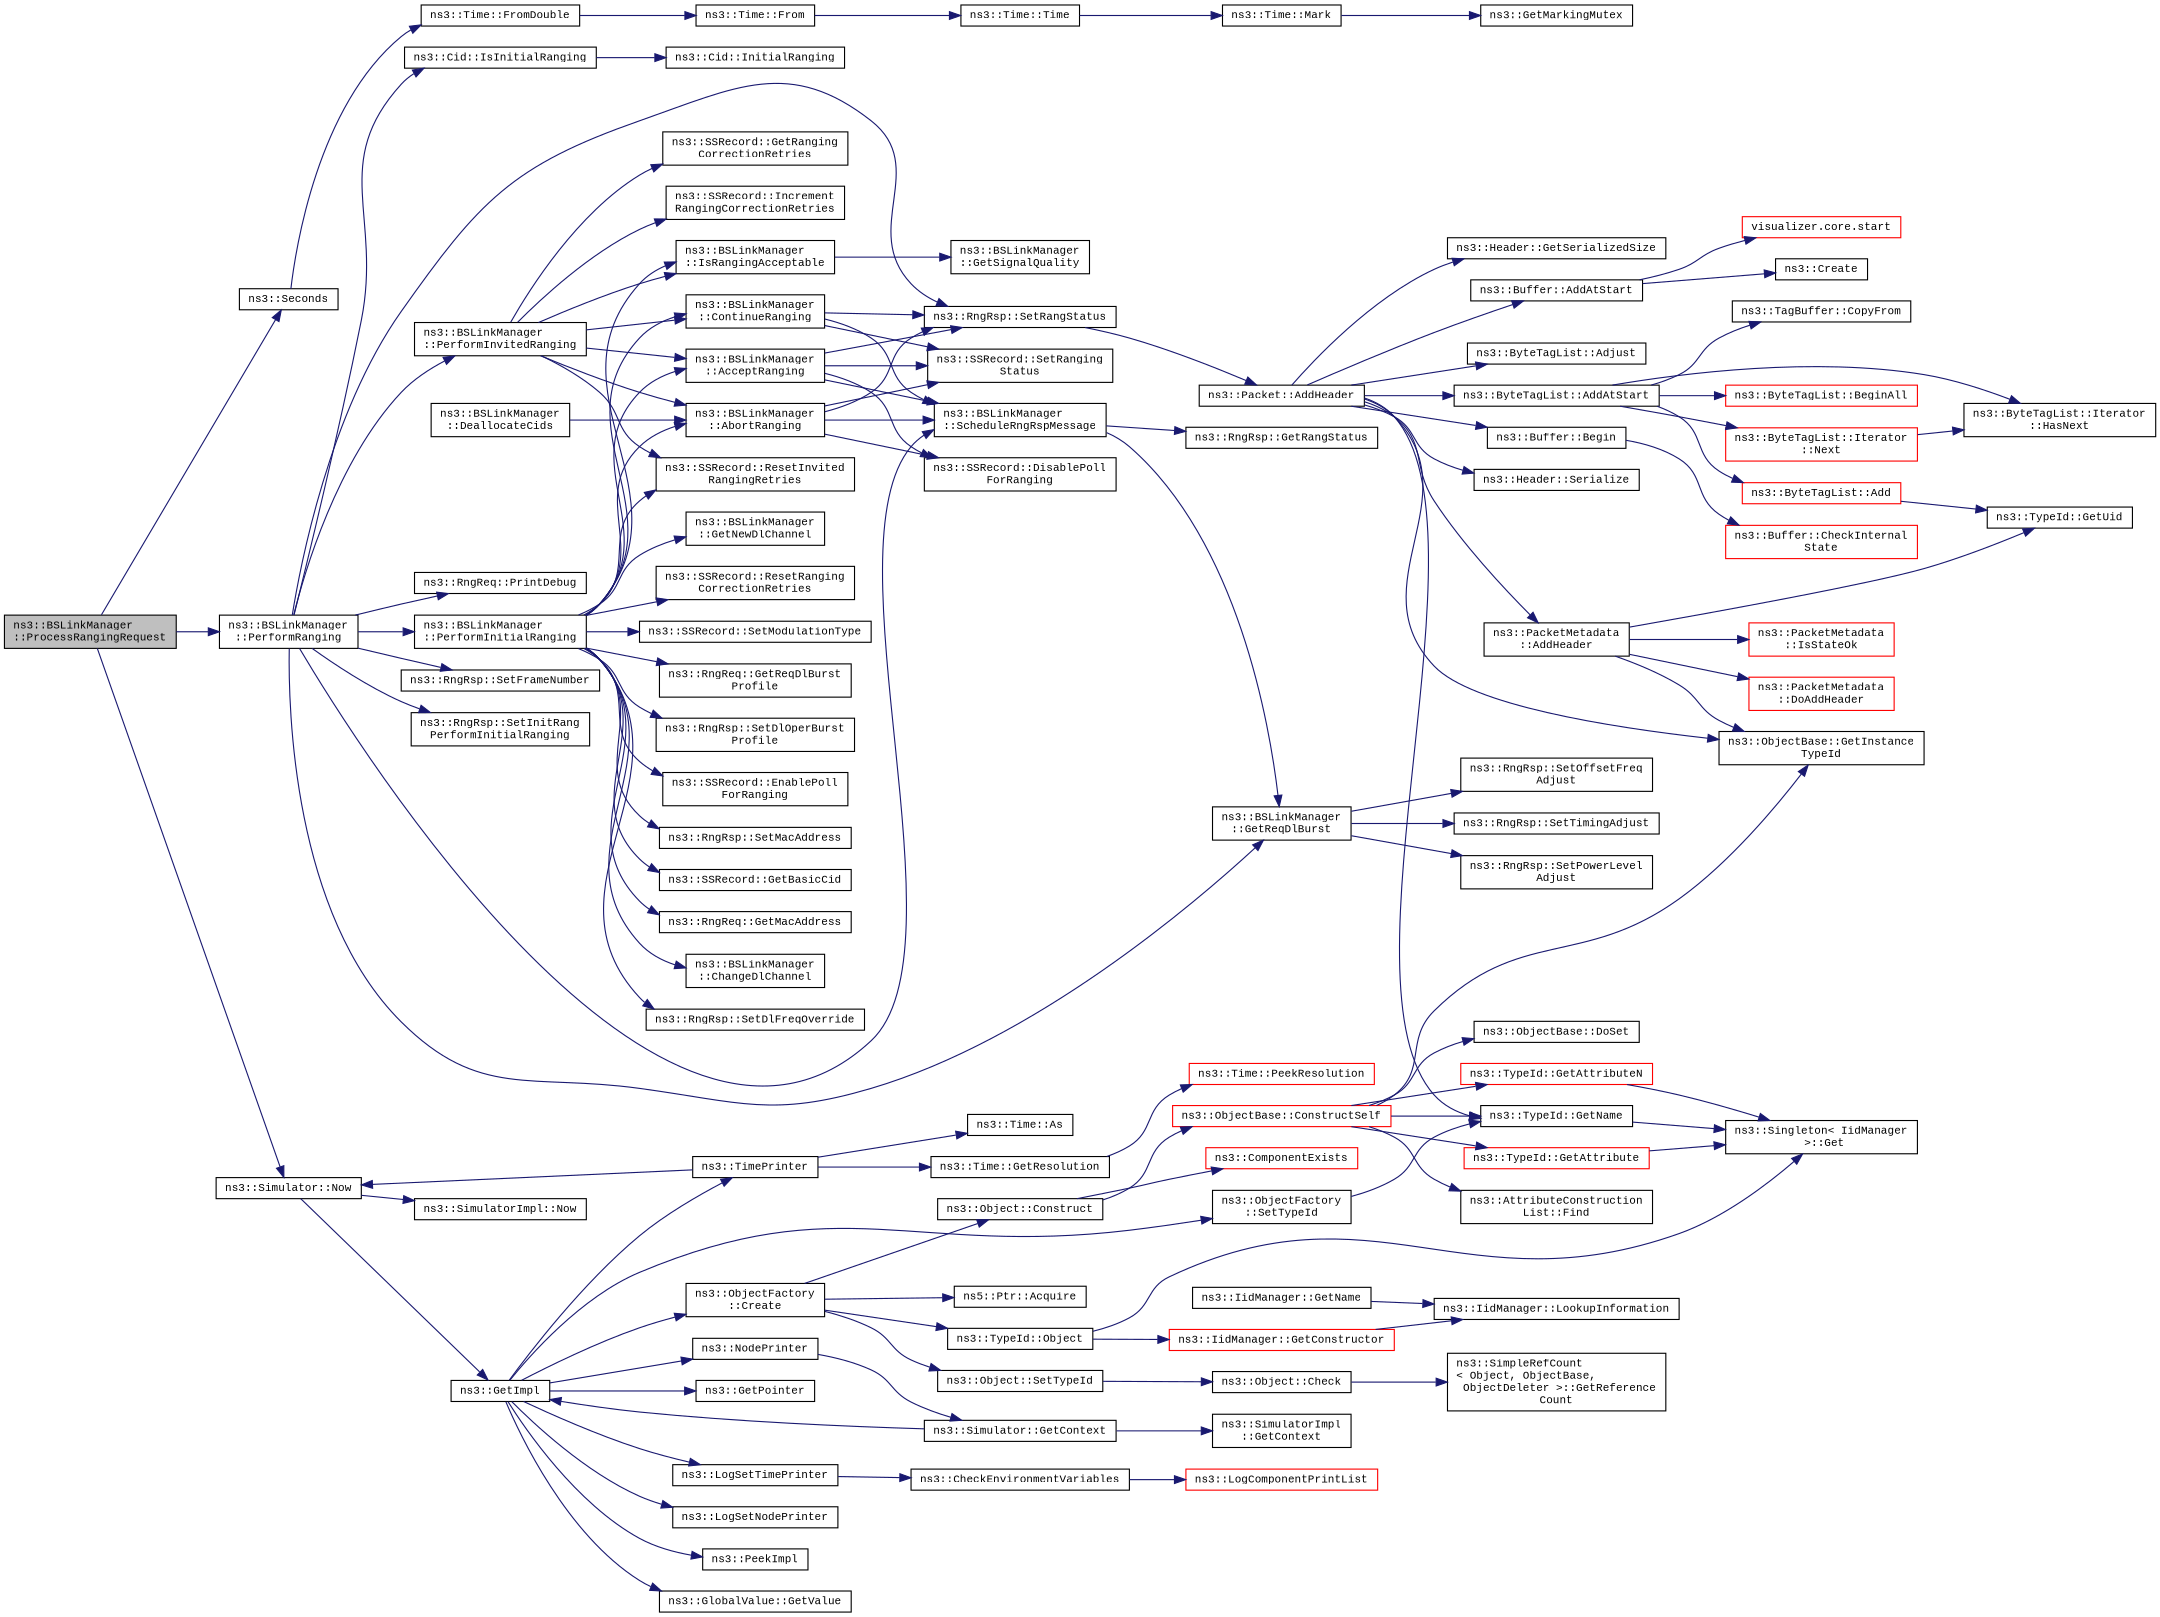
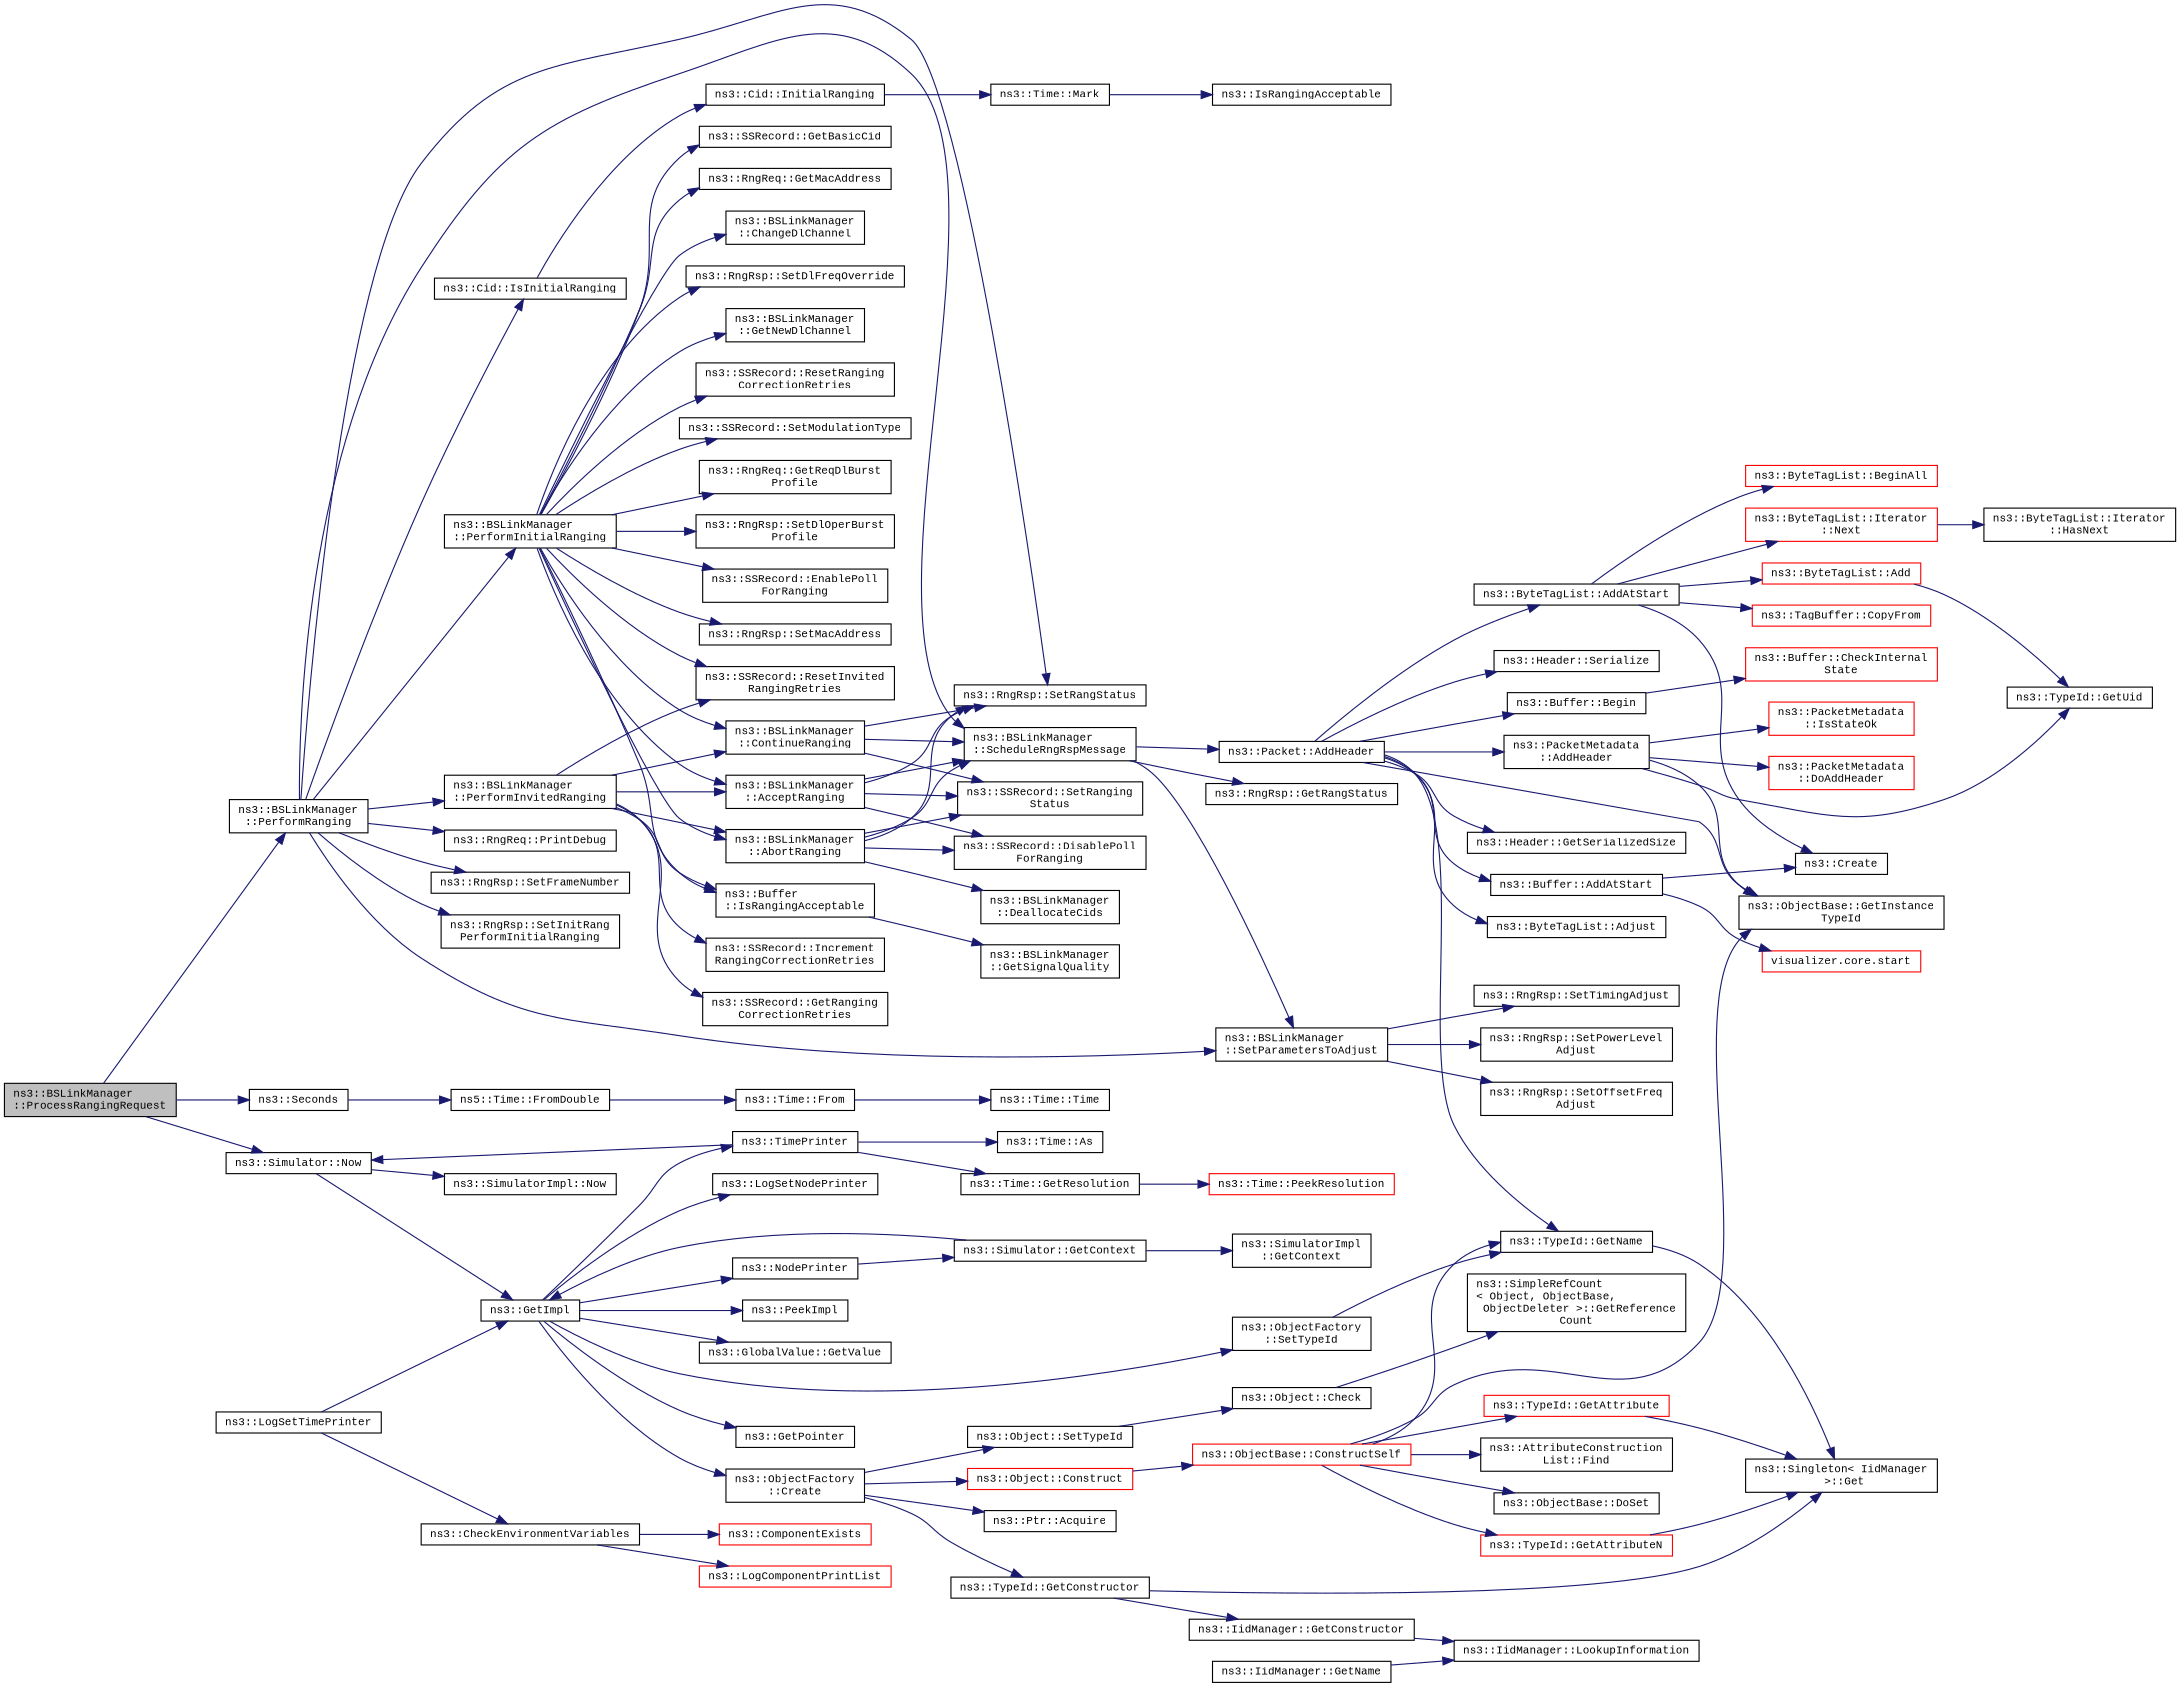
node "ns3::Time::FromDouble": label "ns3::Time::FromDouble" -> "ns5::Time::FromDouble"
edge "ns3::Time::Time" -> "ns3::Time::Mark": now "ns3::Cid::InitialRanging" -> "ns3::Time::Mark"
node "ns3::GetMarkingMutex": label "ns3::GetMarkingMutex" -> "ns3::IsRangingAcceptable"
node "ns3::BSLinkManager ::IsRangingAcceptable": label "ns3::BSLinkManager ::IsRangingAcceptable" -> "ns3::Buffer ::IsRangingAcceptable"
node "ns3::TagBuffer::CopyFrom": color black -> red
edge "ns3::RngRsp::SetRangStatus" -> "ns3::Packet::AddHeader": now "ns3::BSLinkManager ::ScheduleRngRspMessage" -> "ns3::Packet::AddHeader"
edge "ns3::ByteTagList::AddAtStart" -> "ns3::ByteTagList::Iterator ::HasNext": now "ns3::ByteTagList::AddAtStart" -> "ns3::Create"
edge "ns3::BSLinkManager ::DeallocateCids" -> "ns3::BSLinkManager ::AbortRanging": reversed
node "ns3::BSLinkManager ::GetReqDlBurst": label "ns3::BSLinkManager ::GetReqDlBurst" -> "ns3::BSLinkManager ::SetParametersToAdjust"
edge "ns3::Object::Construct" -> "ns3::ComponentExists": now "ns3::CheckEnvironmentVariables" -> "ns3::ComponentExists"
node "ns3::Object::Construct": color black -> red
node "ns5::Ptr::Acquire": label "ns5::Ptr::Acquire" -> "ns3::Ptr::Acquire"
node "ns3::TypeId::Object": label "ns3::TypeId::Object" -> "ns3::TypeId::GetConstructor"
node "ns3::IidManager::GetConstructor": color red -> black
edge "ns3::GetImpl" -> "ns3::LogSetTimePrinter": reversed
